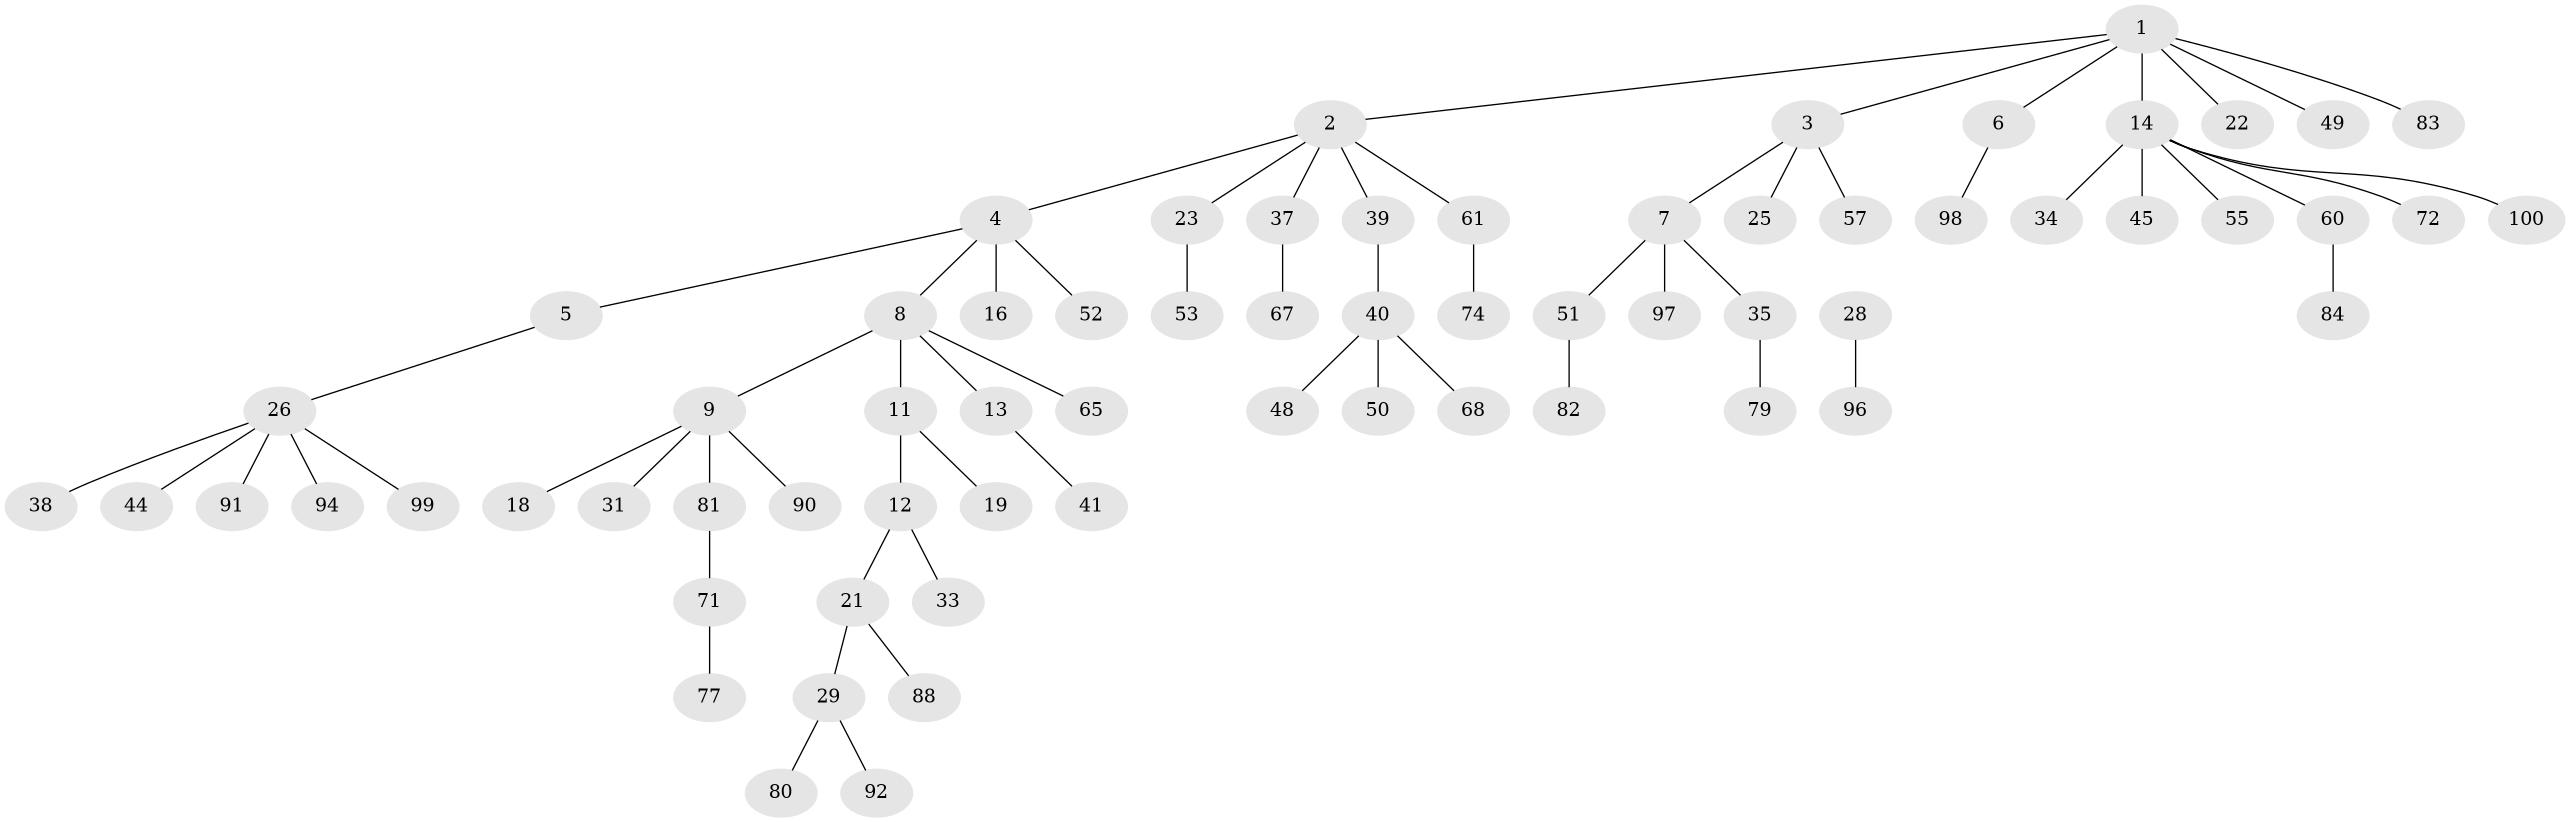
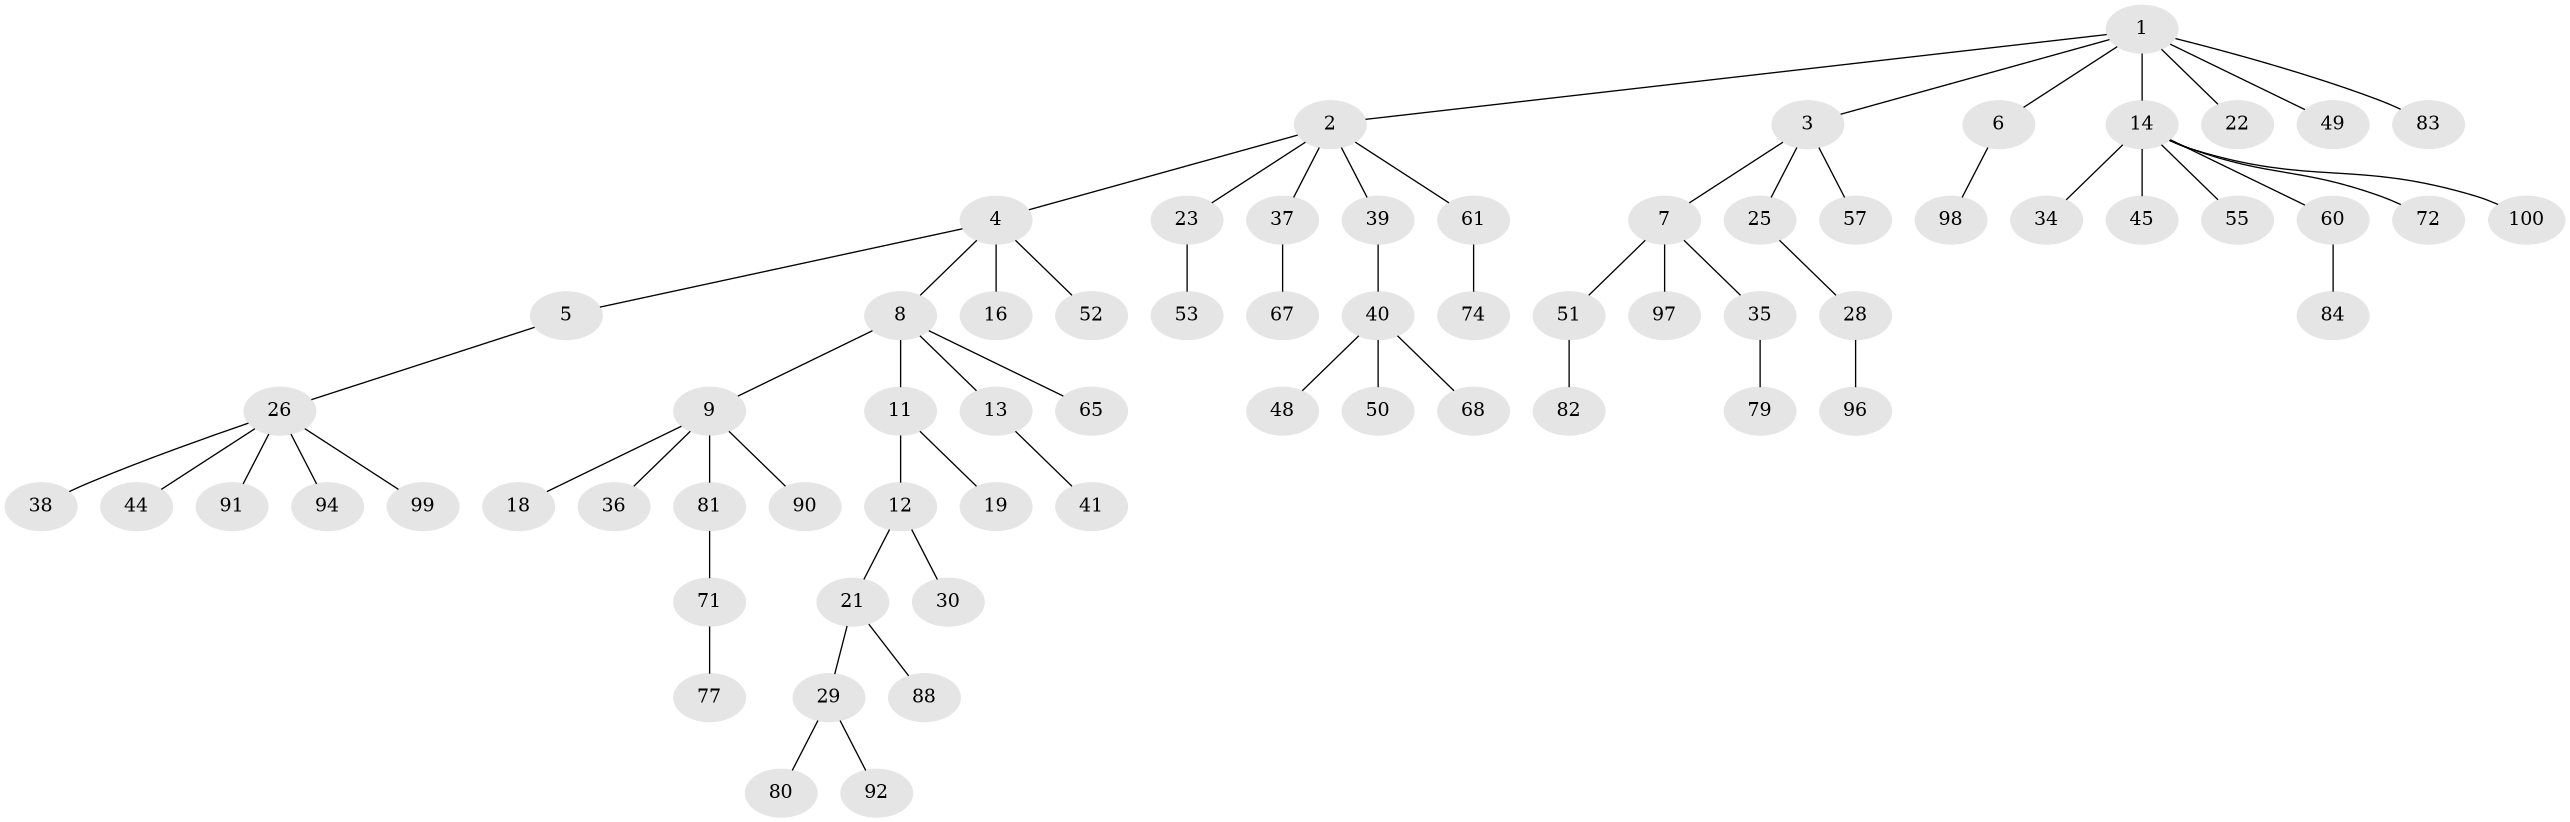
edge "25" -- "28": added
node "31": label "31" -> "36"
node "33": label "33" -> "30"
